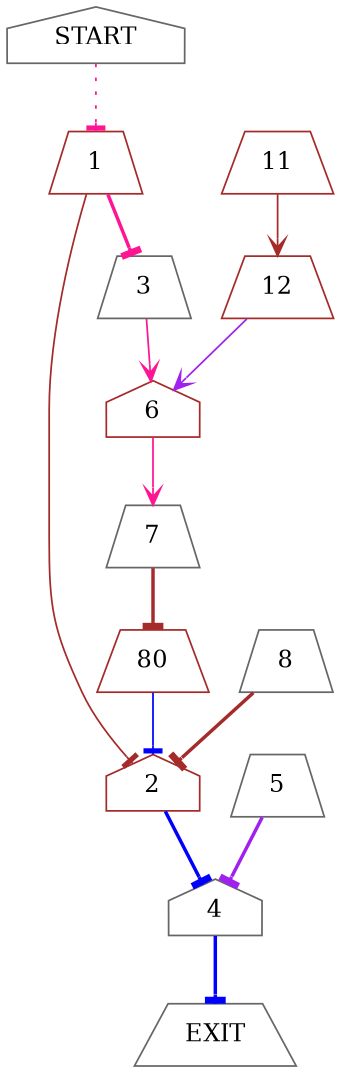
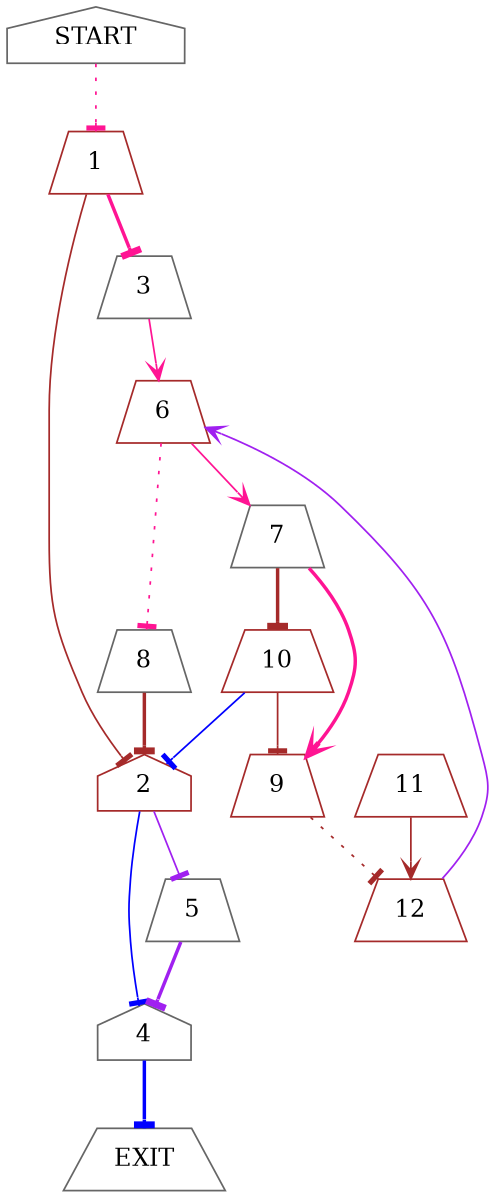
node "6": shape house -> trapezium
edge "6" -> "8": added
node "80": label "80" -> "10"
node "9": added
edge "2" -> "5": added
edge "2" -> "4": style bold -> solid
